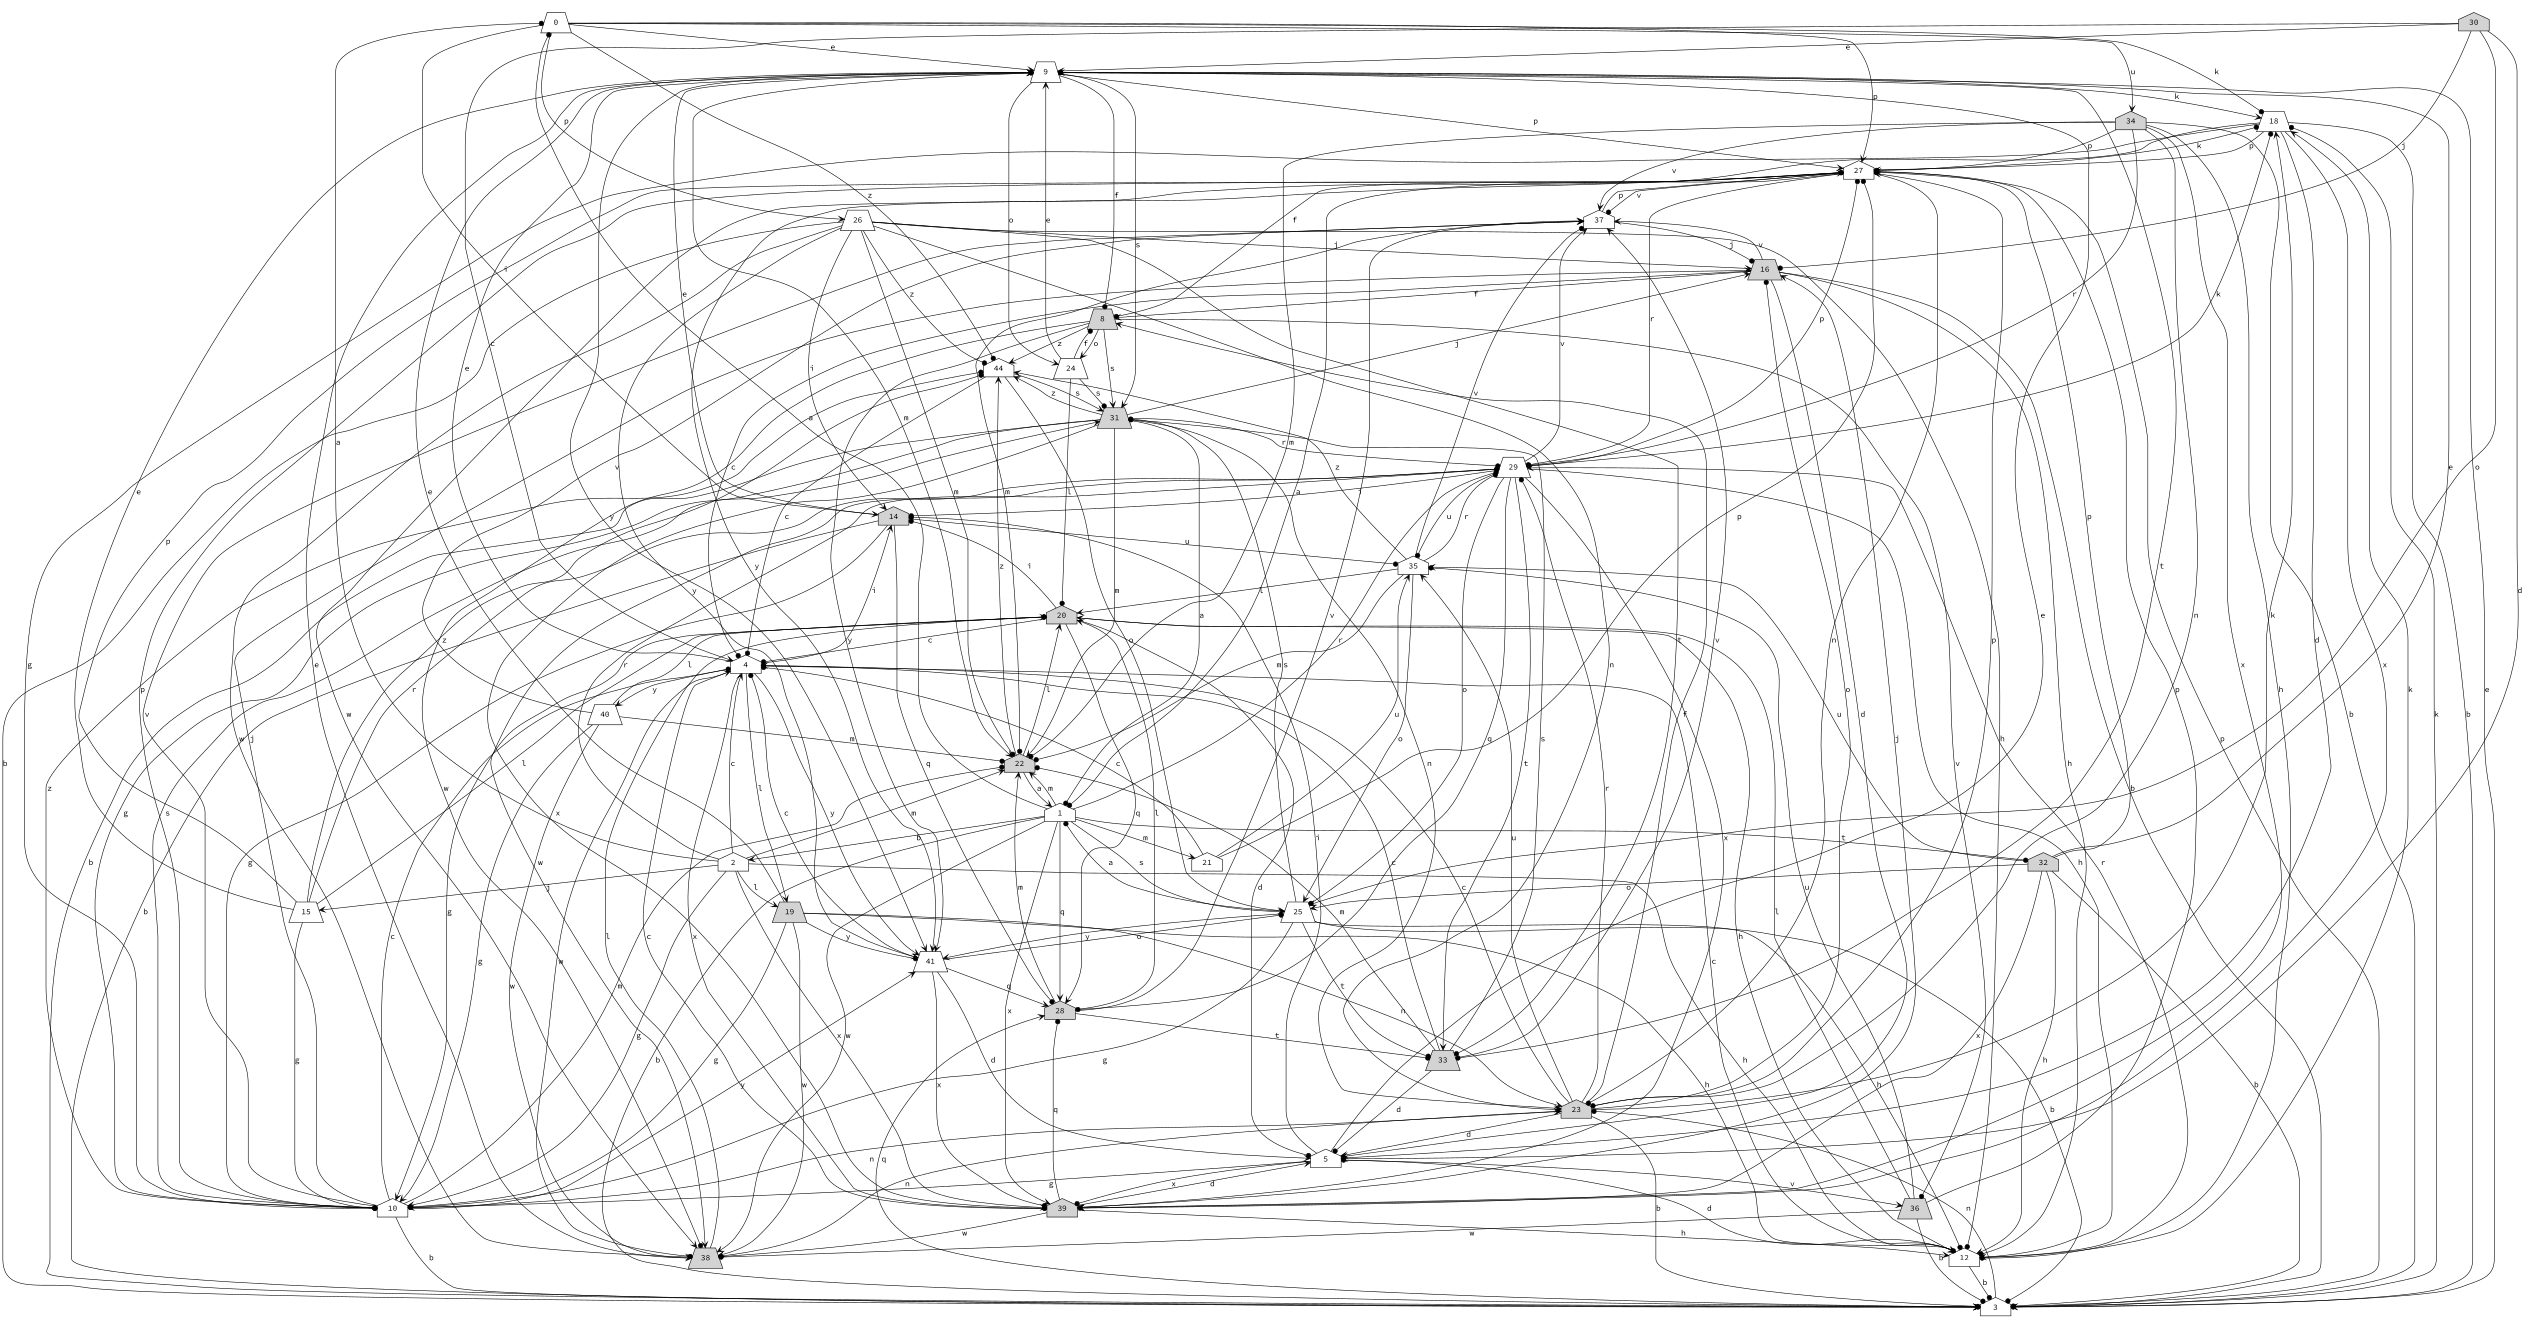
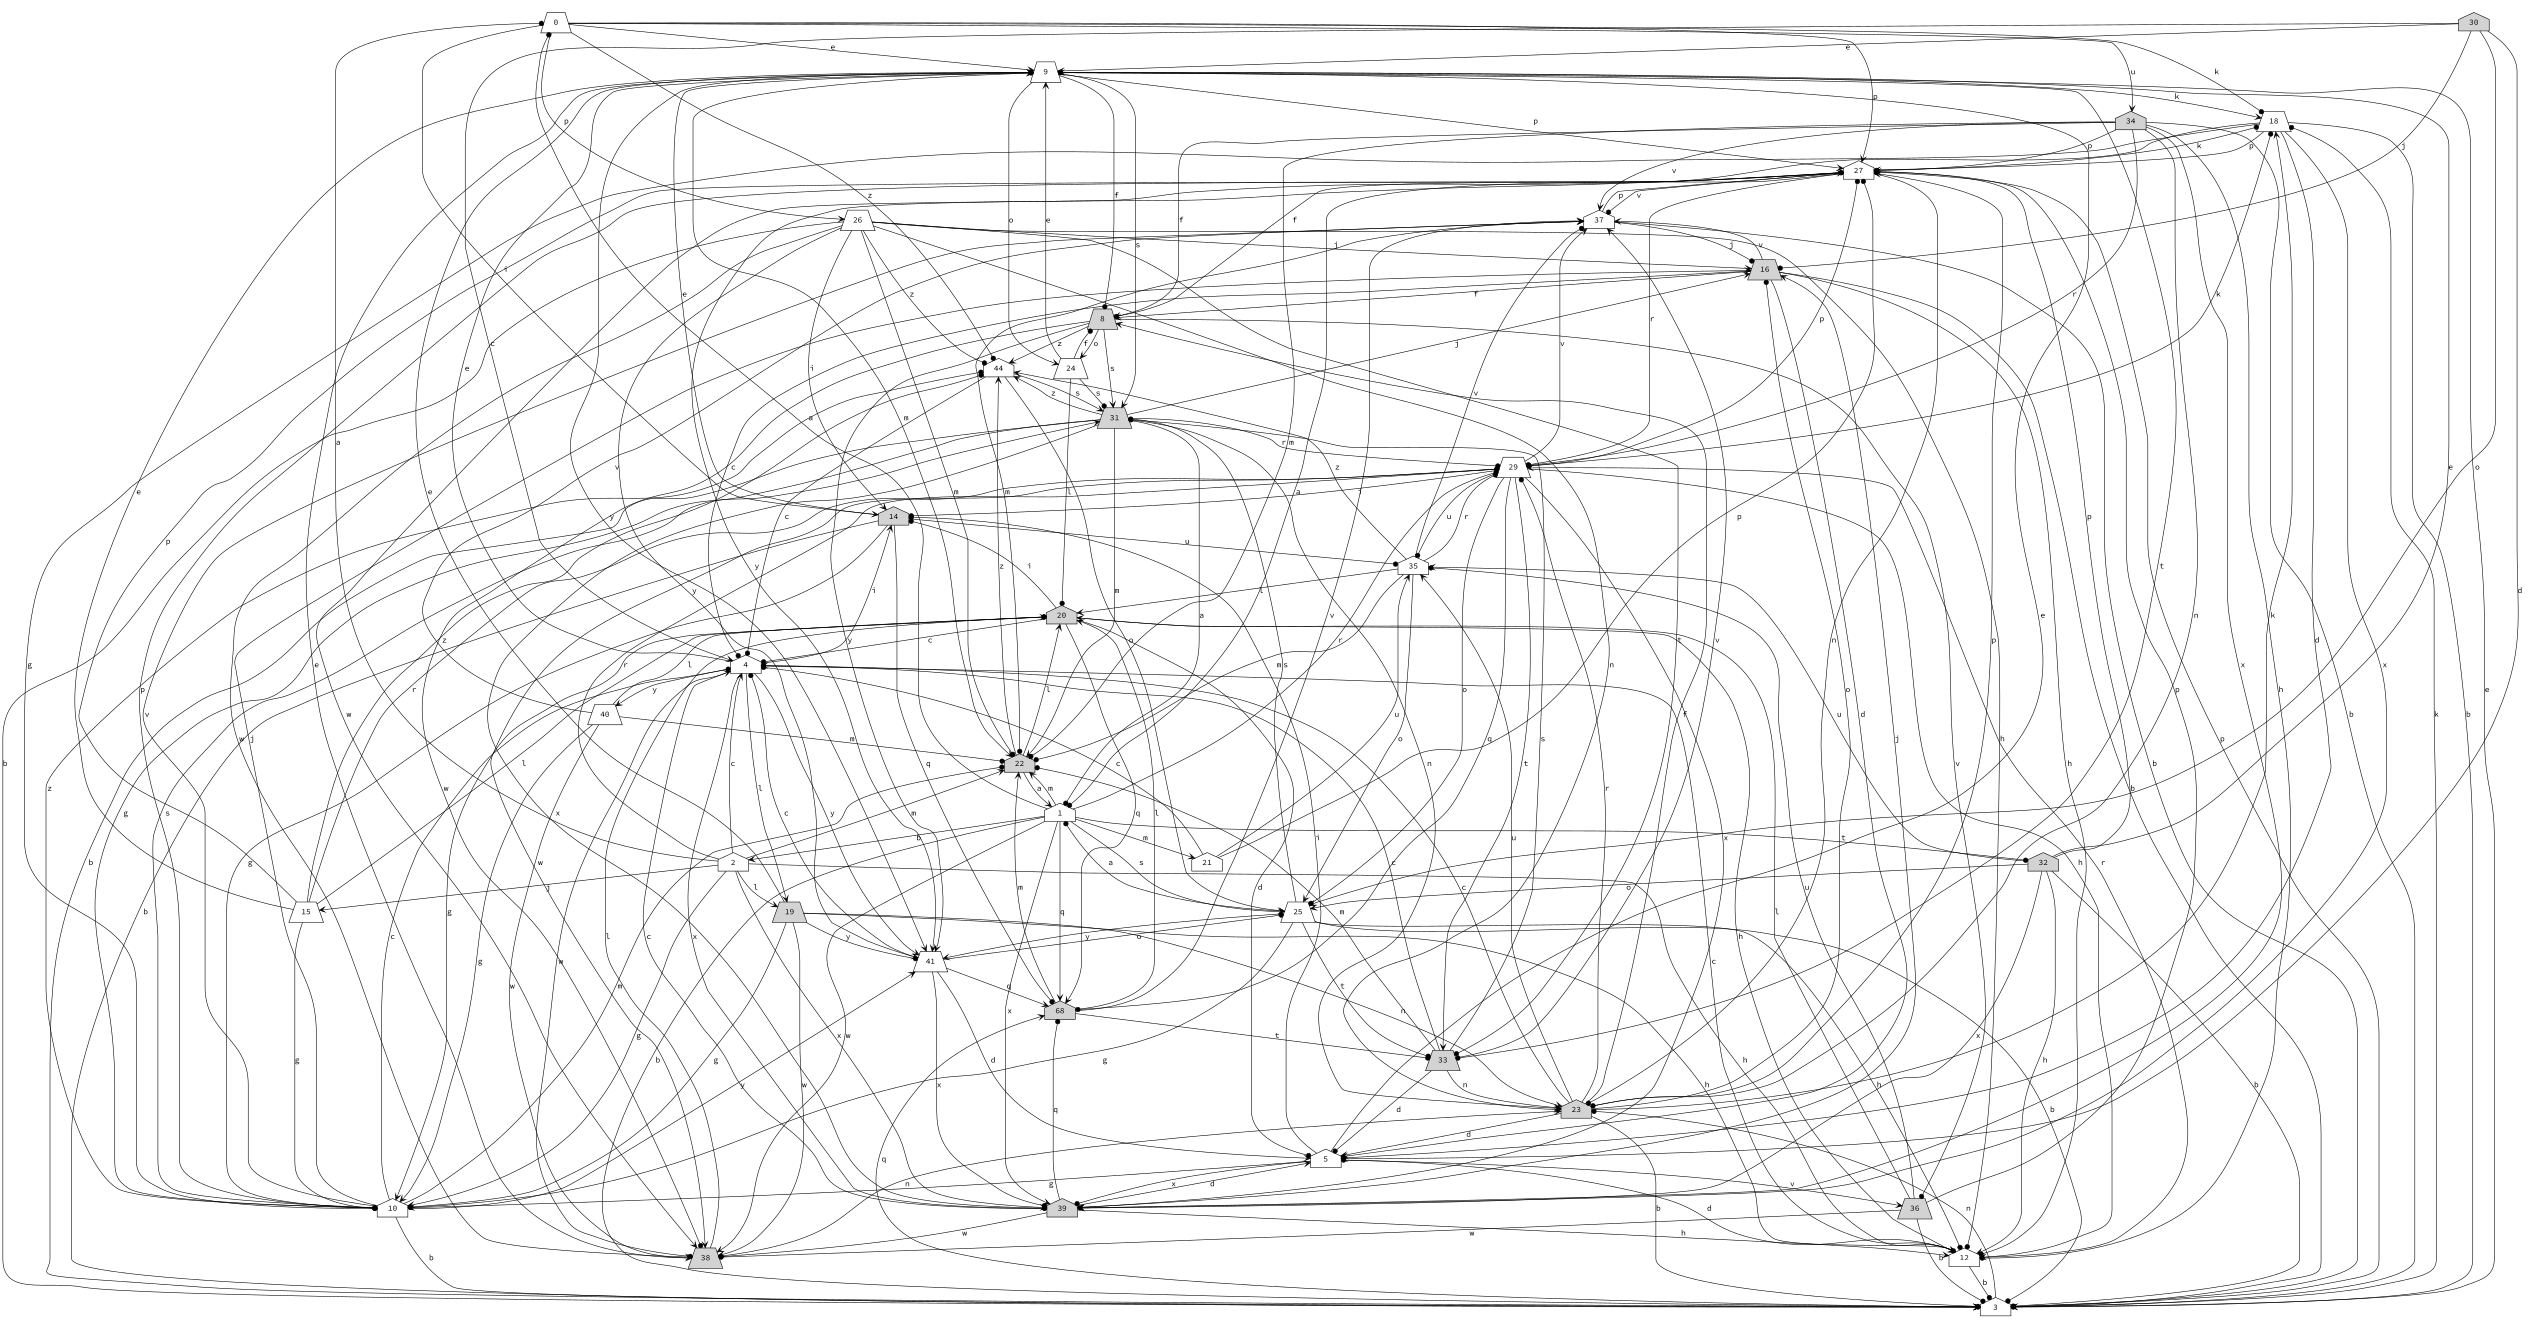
edge "34" -> "8": added, label "f"
edge "37" -> "3": added, label "b"
edge "12" -> "18": removed, label "k"
node "28": label "28" -> "68"
edge "10" -> "23": now "33" -> "23"
